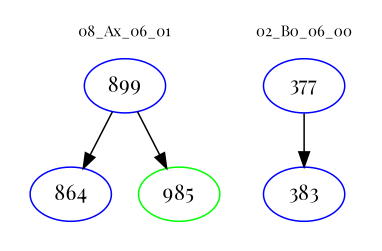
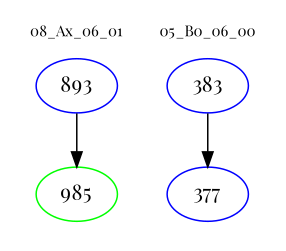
cluster "02_B0_06_00": label "02_B0_06_00" -> "05_B0_06_00"
node "899": label "899" -> "893"
edge "377" -> "383": reversed
node "864": removed
